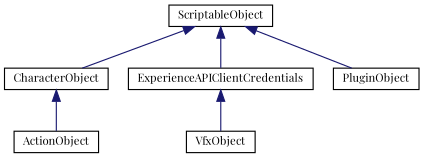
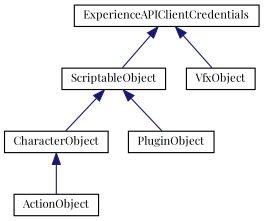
edge "ExperienceAPIClientCredentials" -> "ScriptableObject": reversed
